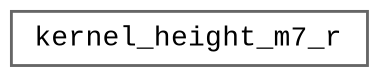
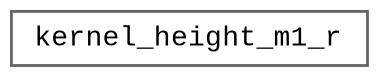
node "kernel_height_m7_r": label "kernel_height_m7_r" -> "kernel_height_m1_r"
